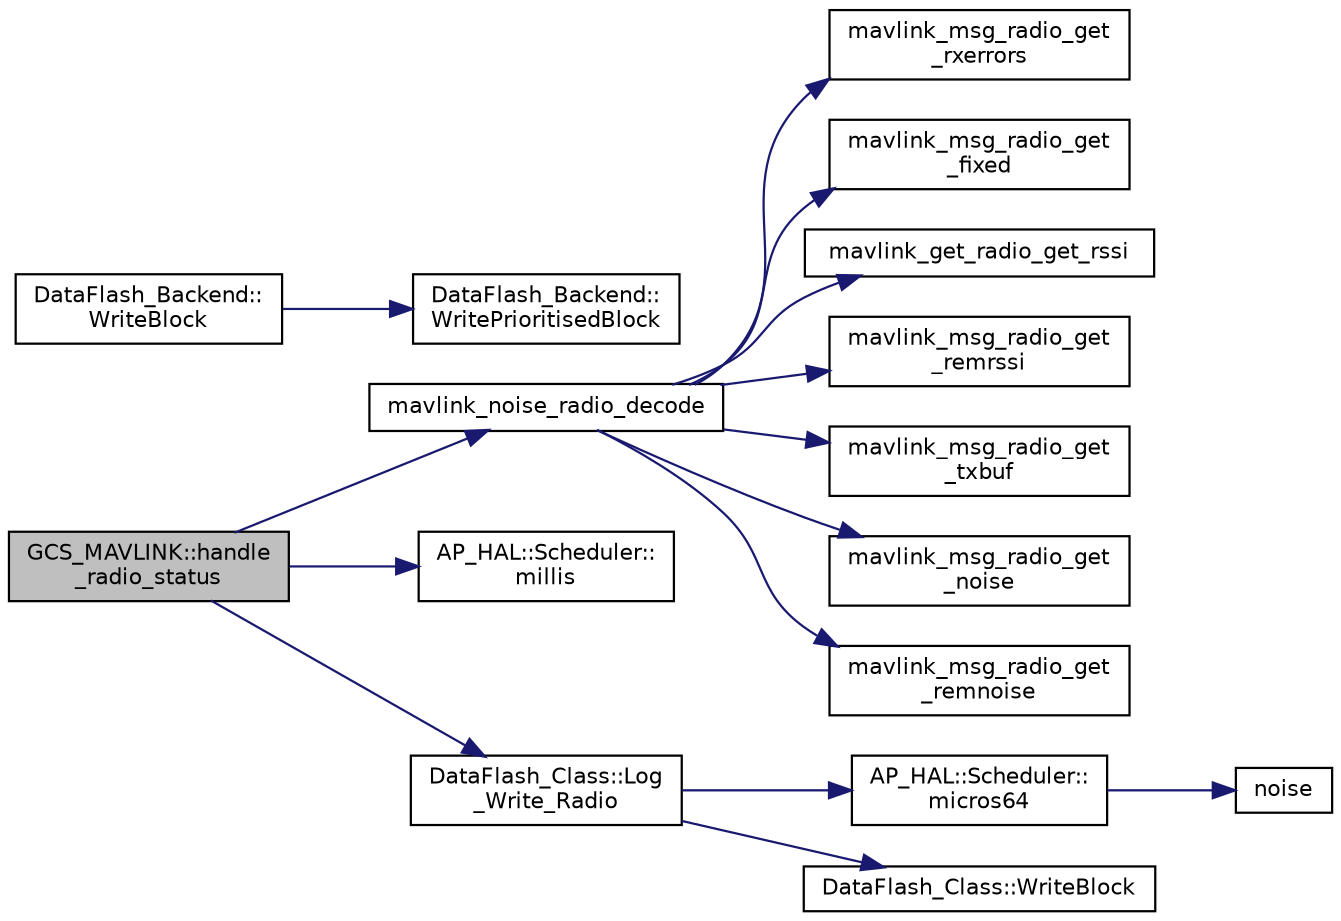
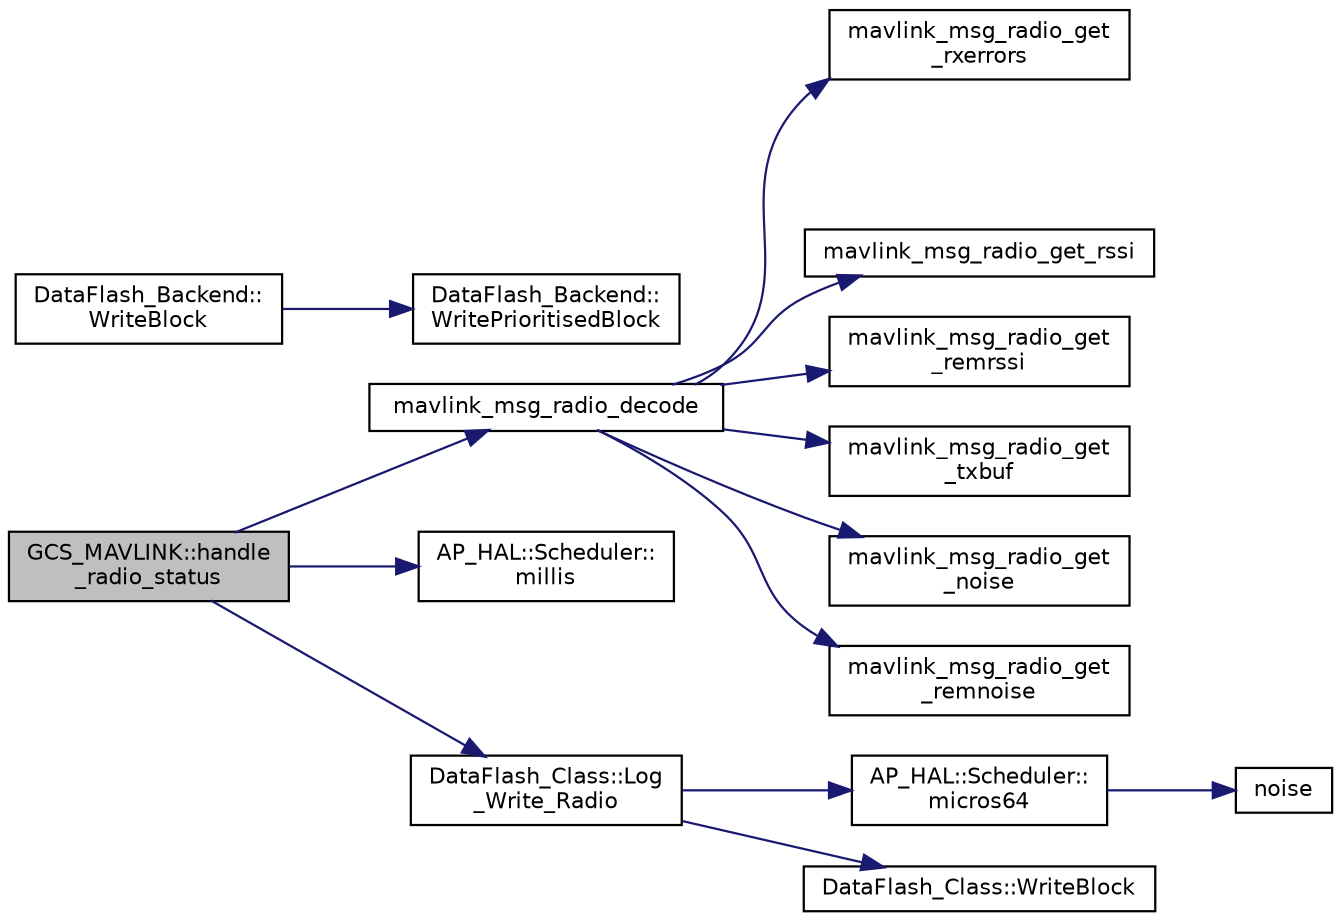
node "mavlink_msg_radio_get _fixed": removed
node "mavlink_get_radio_get_rssi": label "mavlink_get_radio_get_rssi" -> "mavlink_msg_radio_get_rssi"
node "mavlink_noise_radio_decode": label "mavlink_noise_radio_decode" -> "mavlink_msg_radio_decode"
